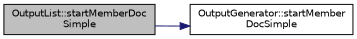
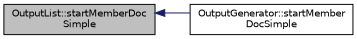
edge "OutputList::startMemberDoc Simple" -> "OutputGenerator::startMember DocSimple": reversed
